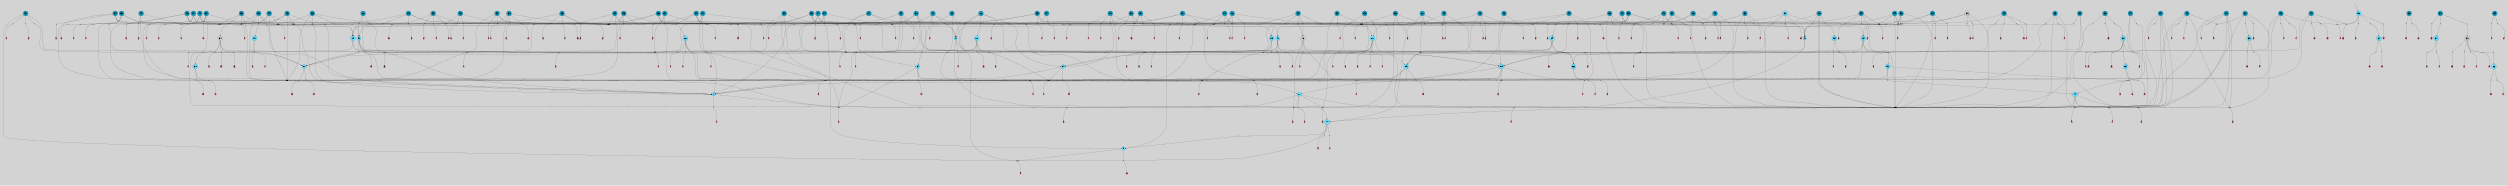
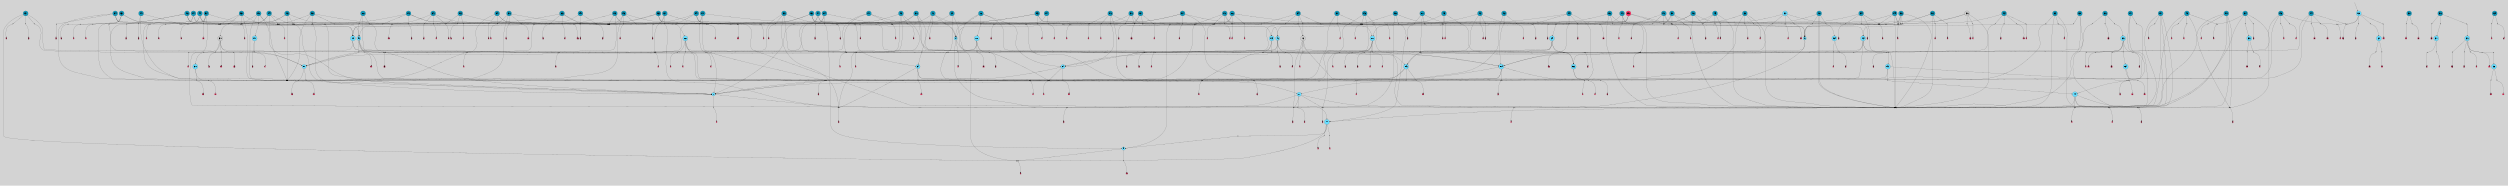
node "T490": added
node "T393": fillcolor #1199bb -> #ff3366
node "T513": fillcolor #cccccc -> #66ddff
